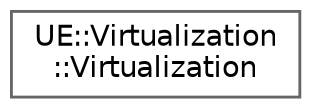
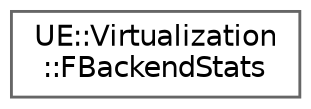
node "UE::Virtualization ::Virtualization": label "UE::Virtualization ::Virtualization" -> "UE::Virtualization ::FBackendStats"
